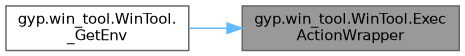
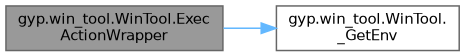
edge "gyp.win_tool.WinTool. _GetEnv" -> "gyp.win_tool.WinTool.Exec ActionWrapper": reversed
